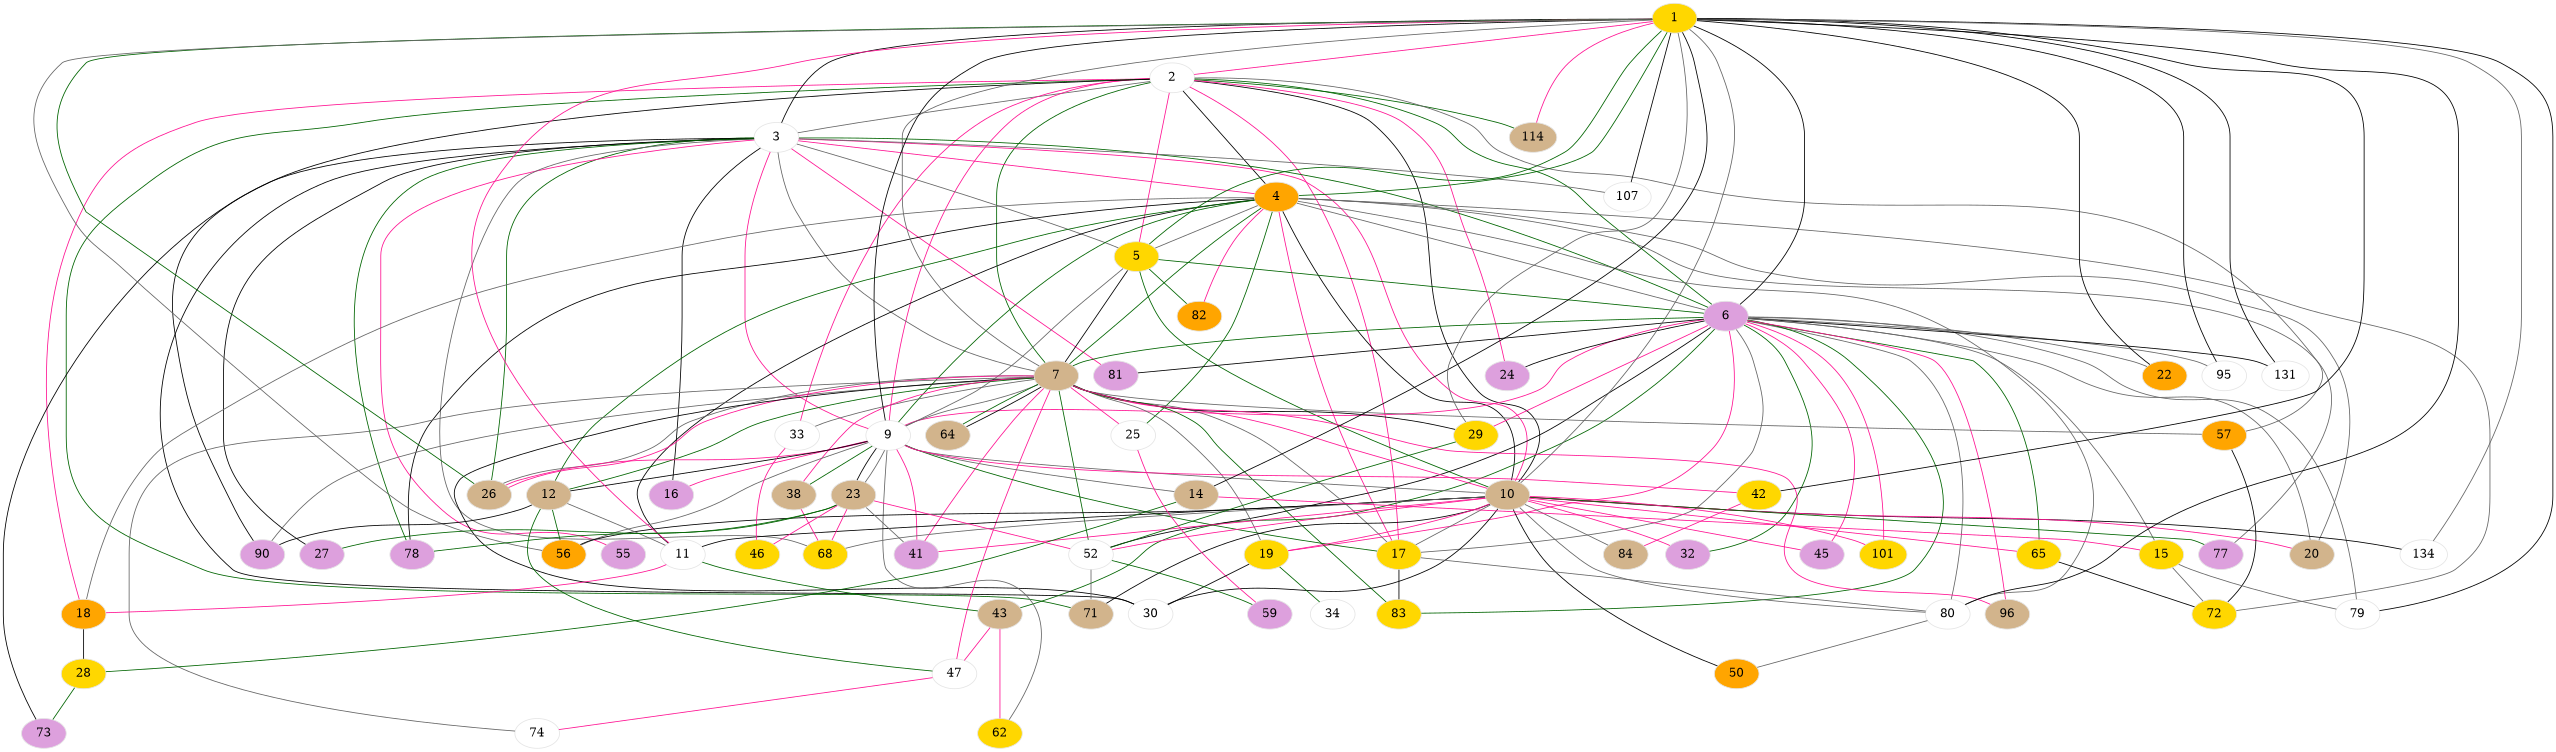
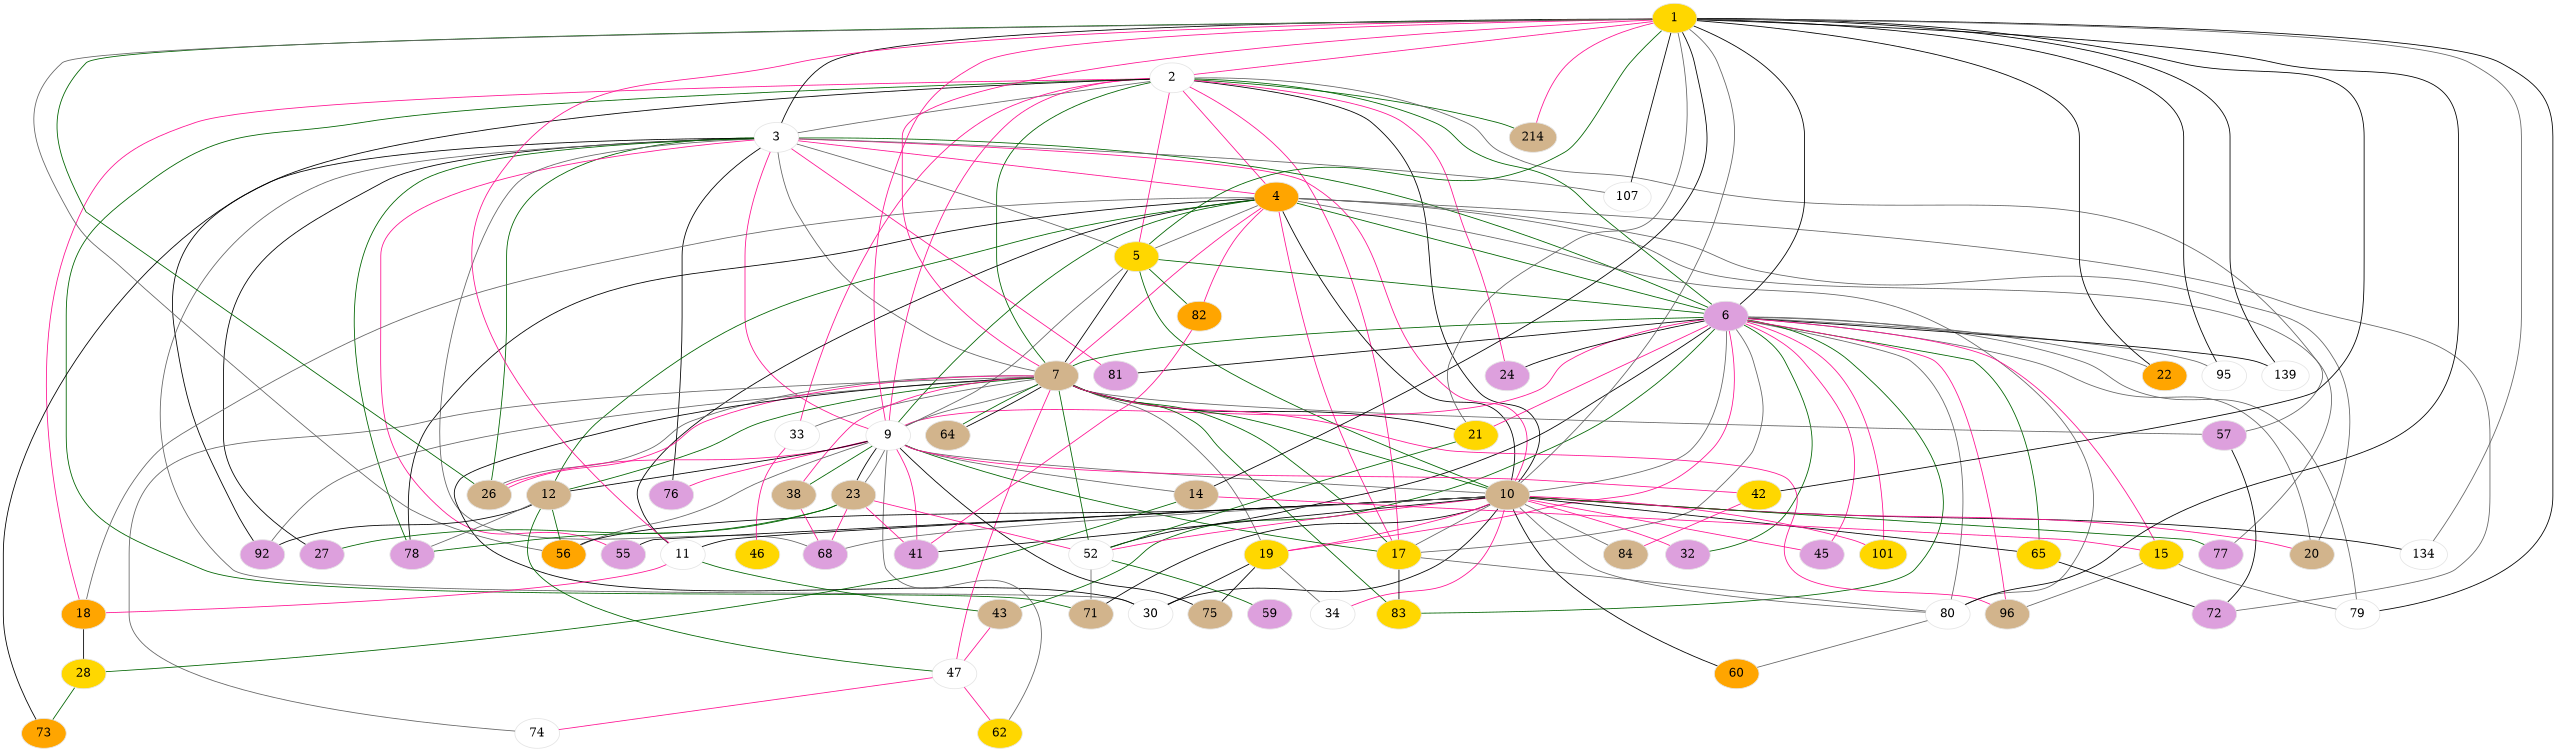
edge "1" -- "9": color black -> deeppink
edge "1" -- "7": color gray40 -> deeppink
edge "2" -- "4": color black -> deeppink
node "114": label "114" -> "214"
edge "1" -- "4": removed
edge "4" -- "6": color gray40 -> darkgreen
edge "4" -- "7": color darkgreen -> deeppink
node "131": label "131" -> "139"
edge "6" -- "15": color gray40 -> deeppink
edge "7" -- "10": color deeppink -> darkgreen
edge "7" -- "17": color gray40 -> darkgreen
node "25": removed
node "29": label "29" -> "21"
node "57": fillcolor orange -> plum
edge "6" -- "10": added
edge "7" -- "41": now "82" -- "41"
node "16": label "16" -> "76"
edge "10" -- "55": added
edge "12" -- "11": now "12" -- "78"
edge "23" -- "46": removed
edge "10" -- "41": color deeppink -> black
edge "23" -- "41": color gray40 -> deeppink
edge "10" -- "65": color deeppink -> black
node "90": label "90" -> "92"
node "68": fillcolor gold -> plum
edge "3" -- "30": color black -> gray40
edge "19" -- "34": color darkgreen -> gray40
edge "15" -- "72": now "15" -- "96"
edge "10" -- "34": added
node "75": added
node "72": fillcolor gold -> plum
edge "43" -- "62": now "47" -- "62"
node "50": label "50" -> "60"
node "73": fillcolor plum -> orange
